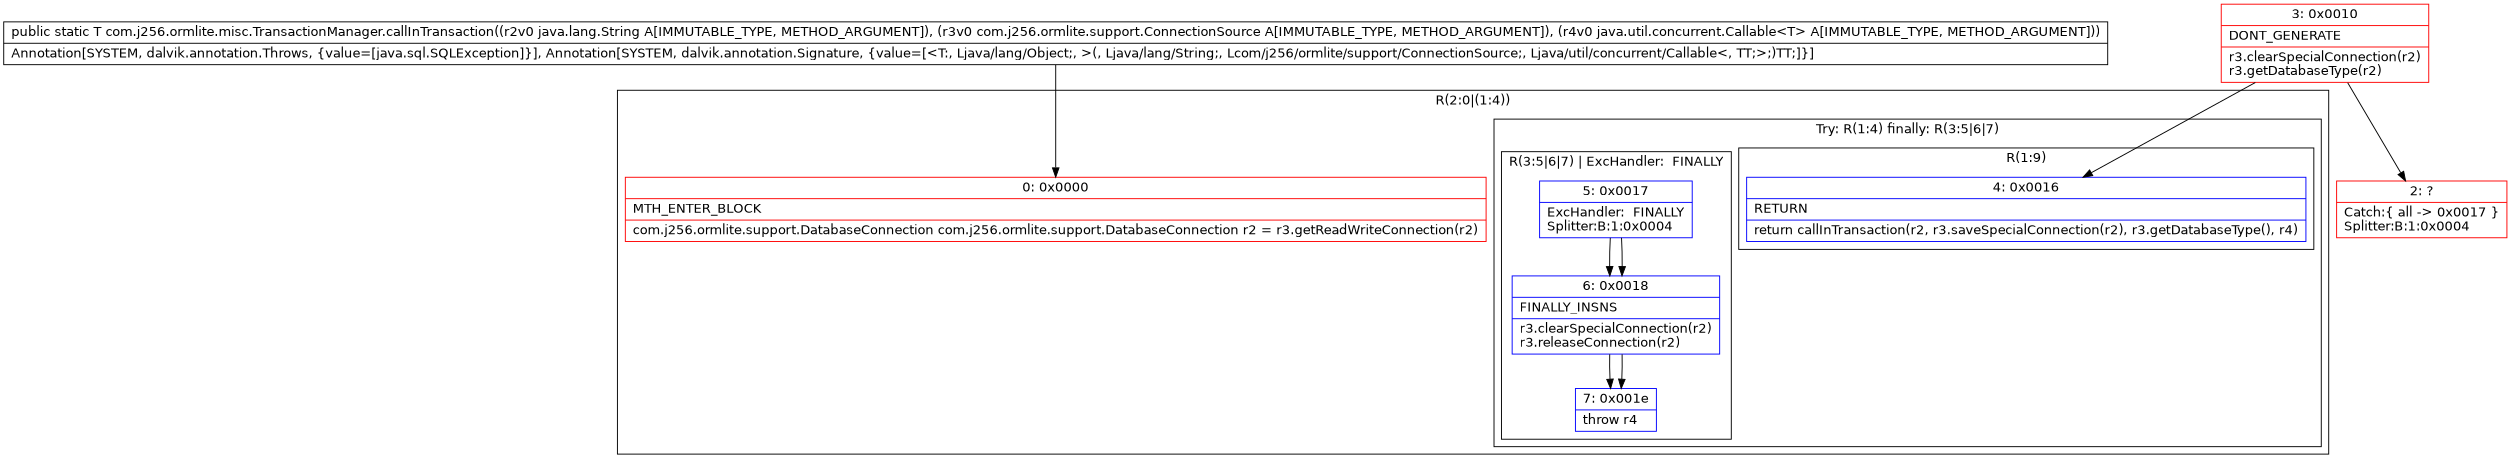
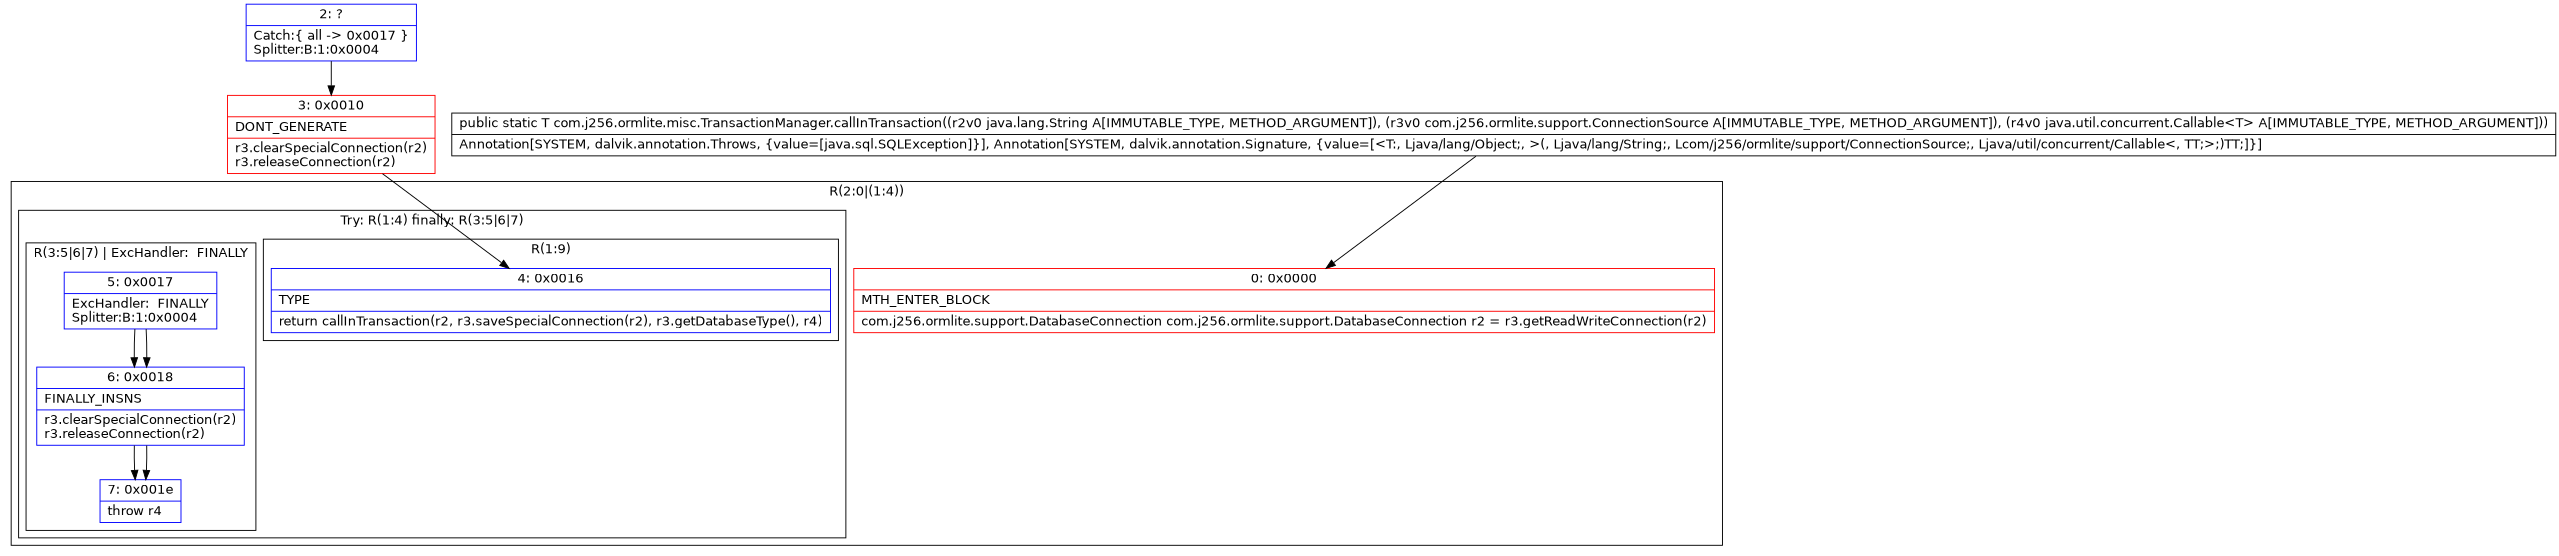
node "3: 0x0010": text "r3.getDatabaseType(r2)" -> "r3.releaseConnection(r2)"
edge "3: 0x0010" -> "2: ?": reversed
node "4: 0x0016": text "RETURN" -> "TYPE"
node "2: ?": color red -> blue
